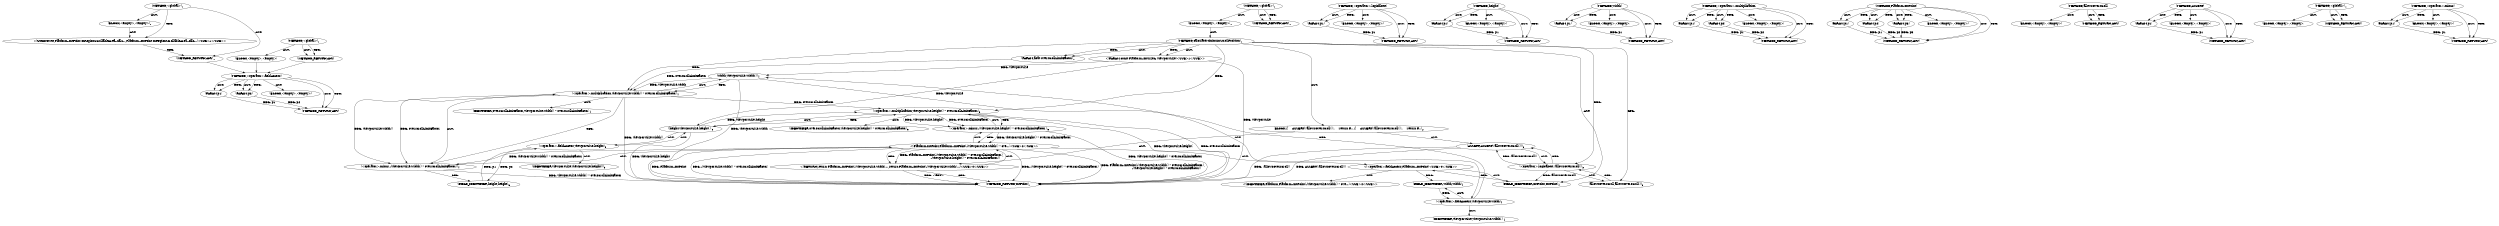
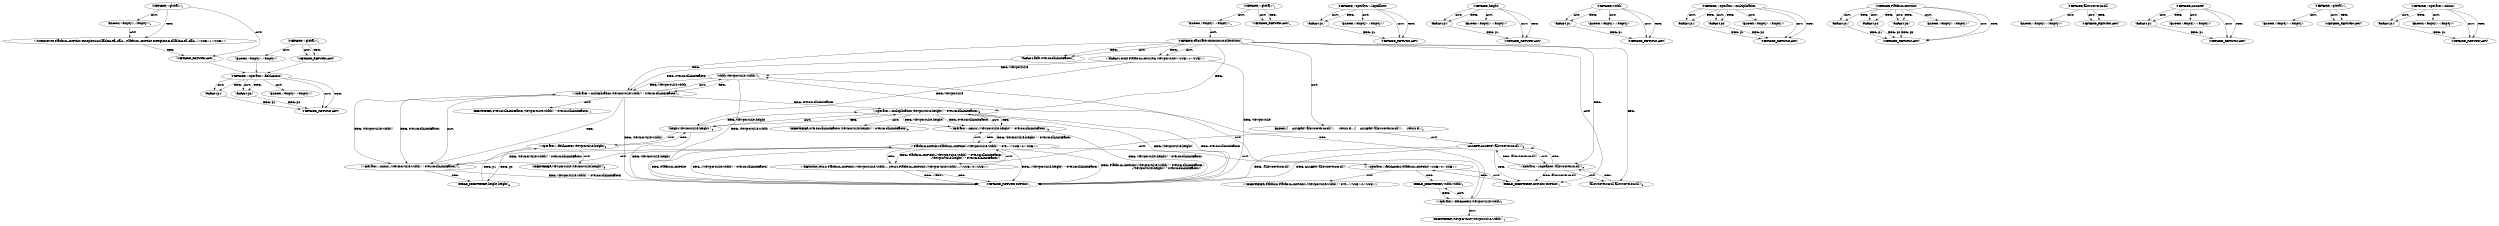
edge "(<operator>.fieldAccess,viewportSize.height)" -> "(height,viewportSize.height())": label "AST: " -> "CFG: "
edge "(ASSERT,ASSERT(!allowsOverscroll()))" -> "(FIELD_IDENTIFIER,IntPoint,IntPoint)": added, label "CFG:"
edge "<(<operator>.fieldAccess,Platform::IntPoint)<SUB>4</SUB>>" -> "(FIELD_IDENTIFIER,width,width)": label "DDG: " -> "CFG: "
